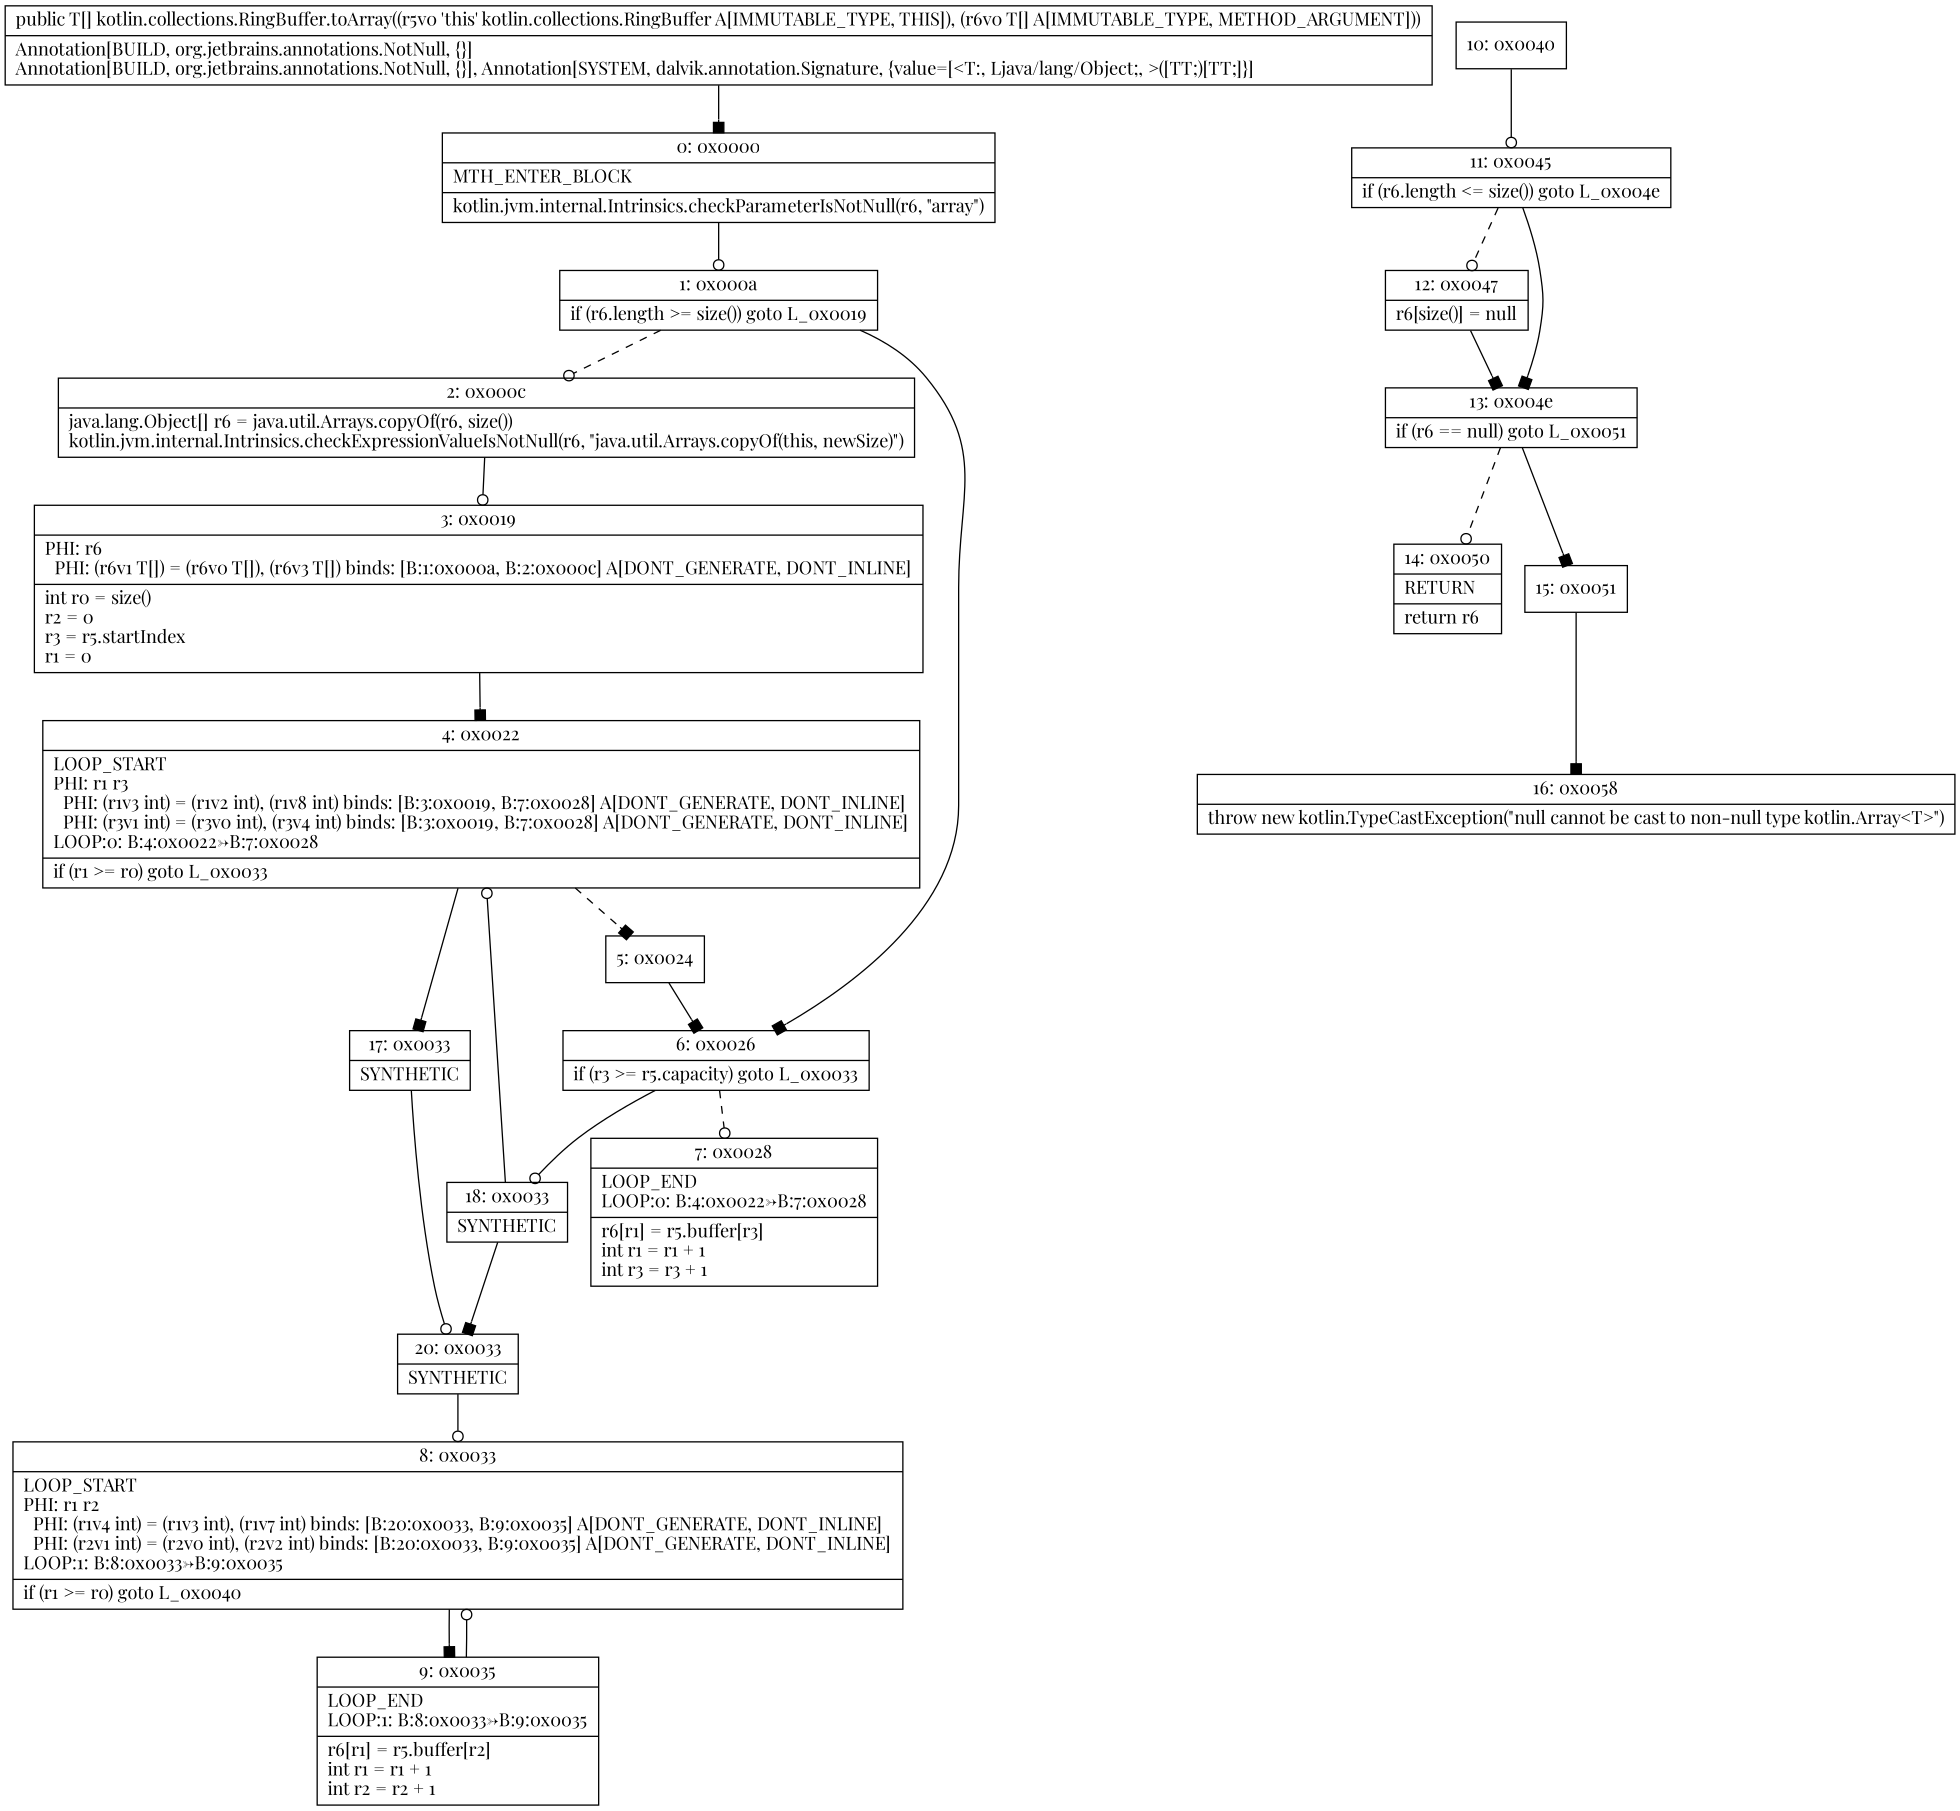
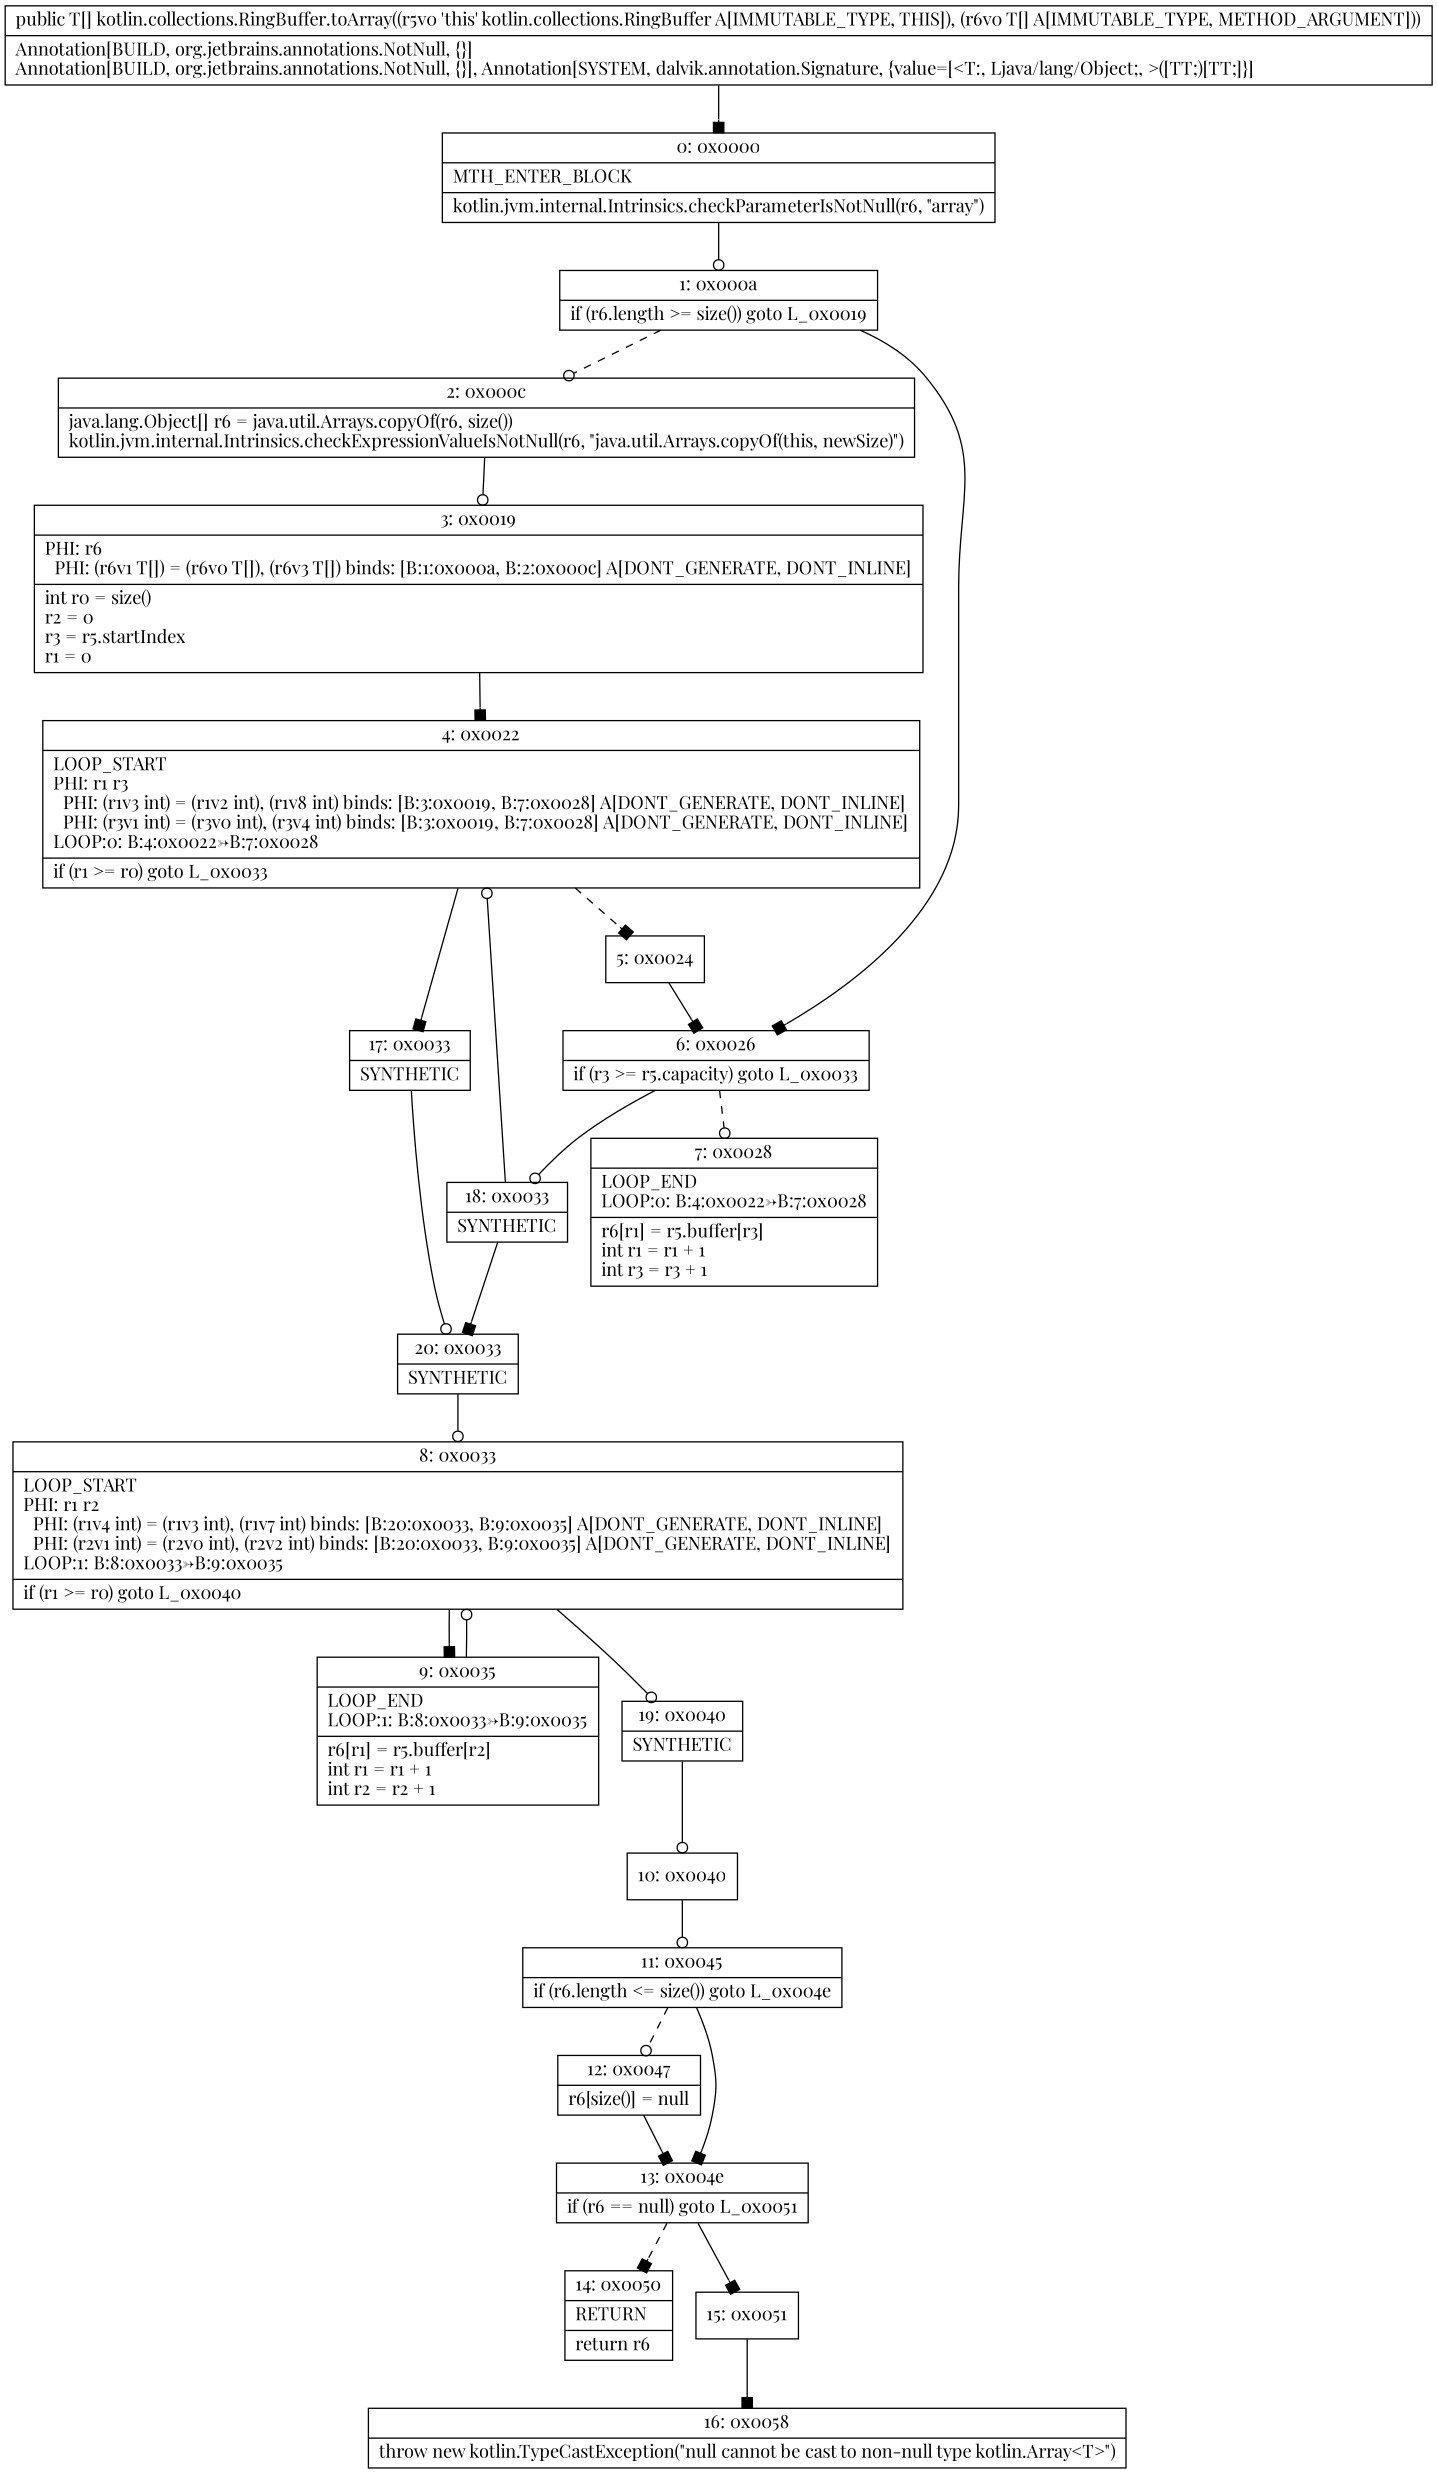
edge "13: 0x004e" -> "14: 0x0050": arrowhead odot -> box
node "19: 0x0040": added
